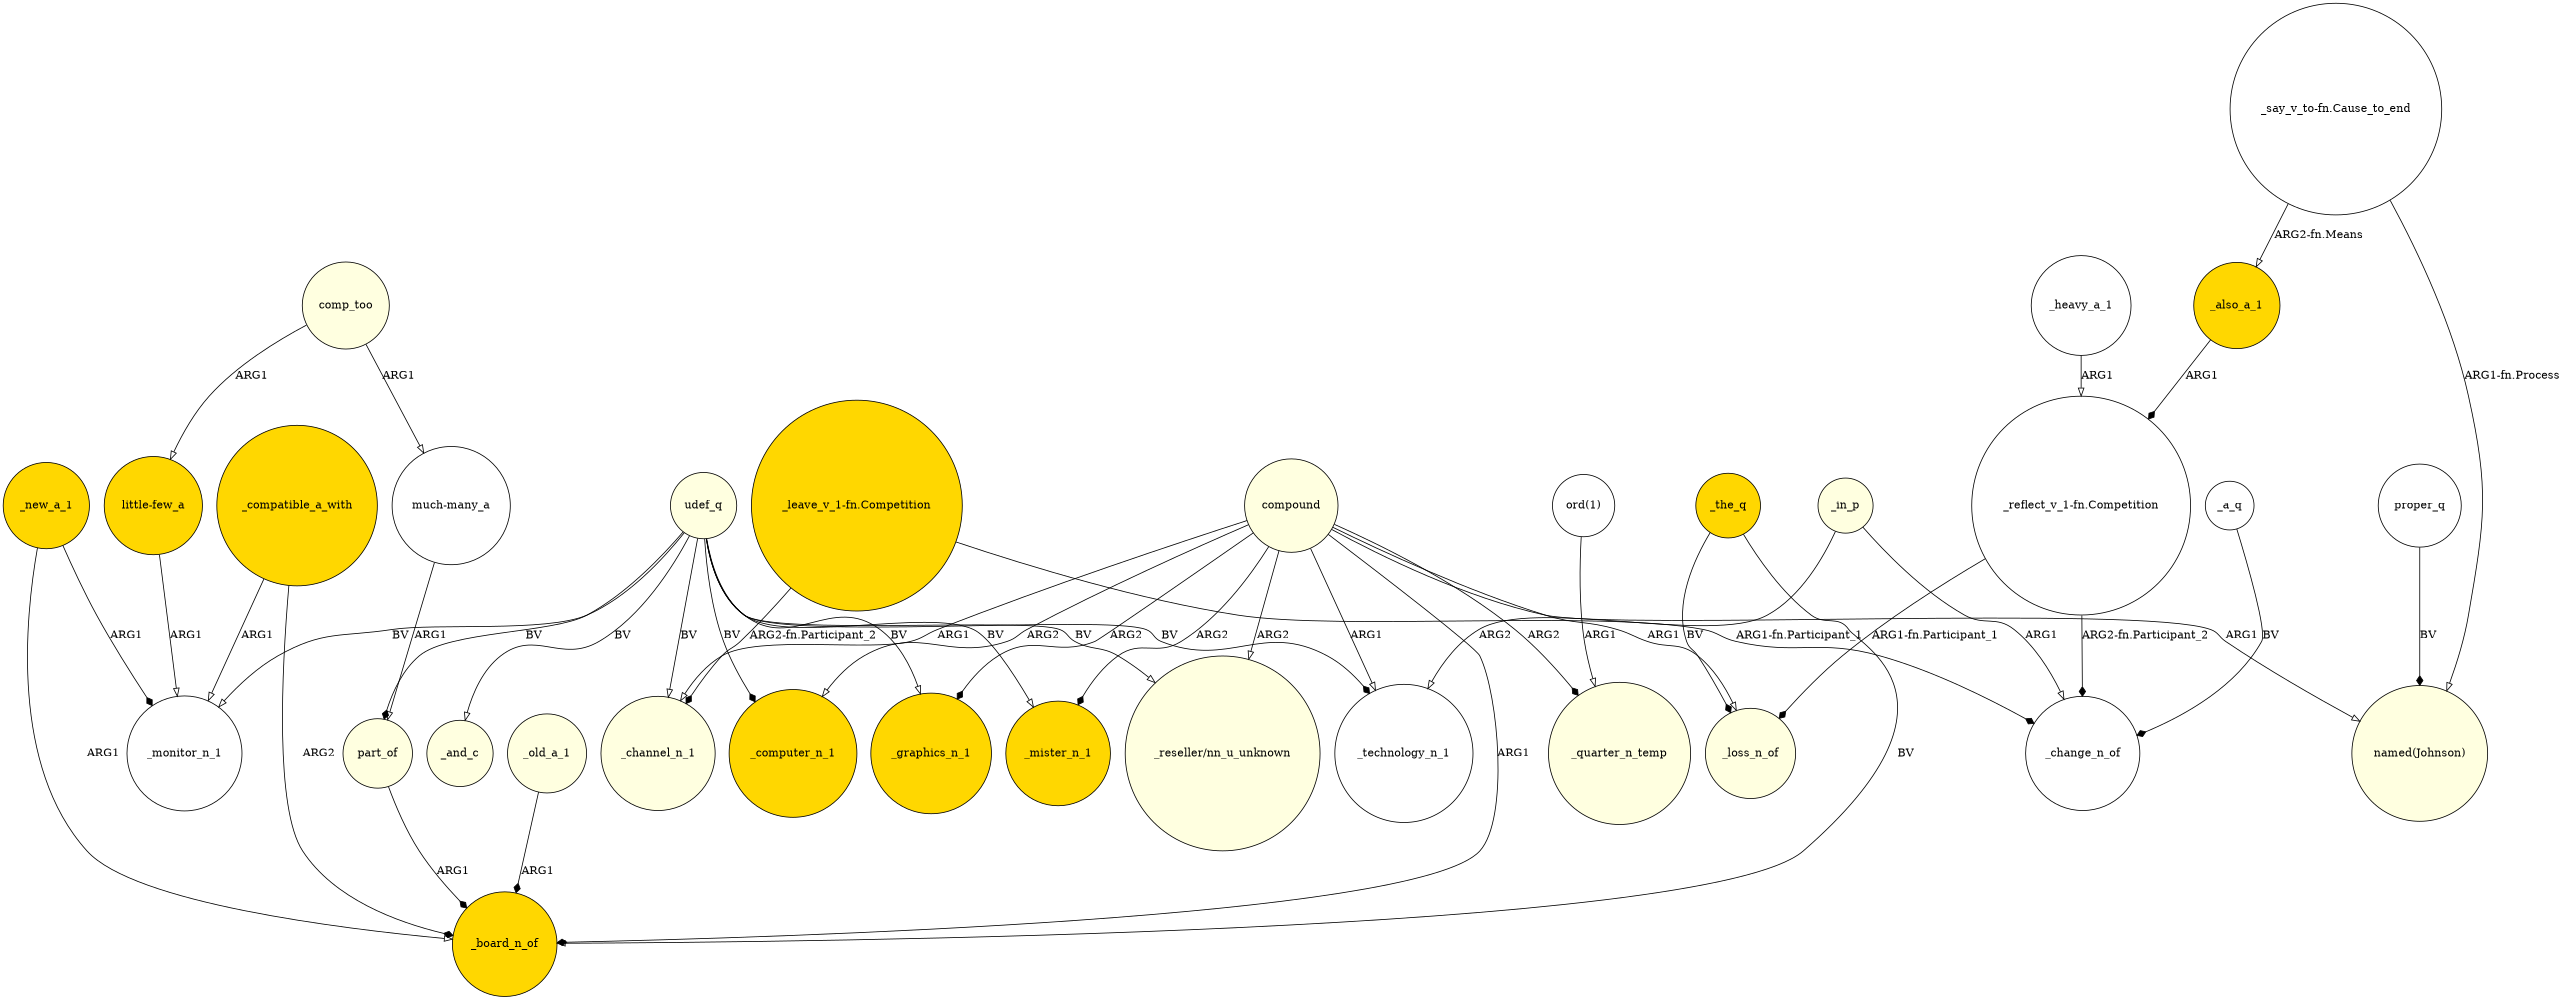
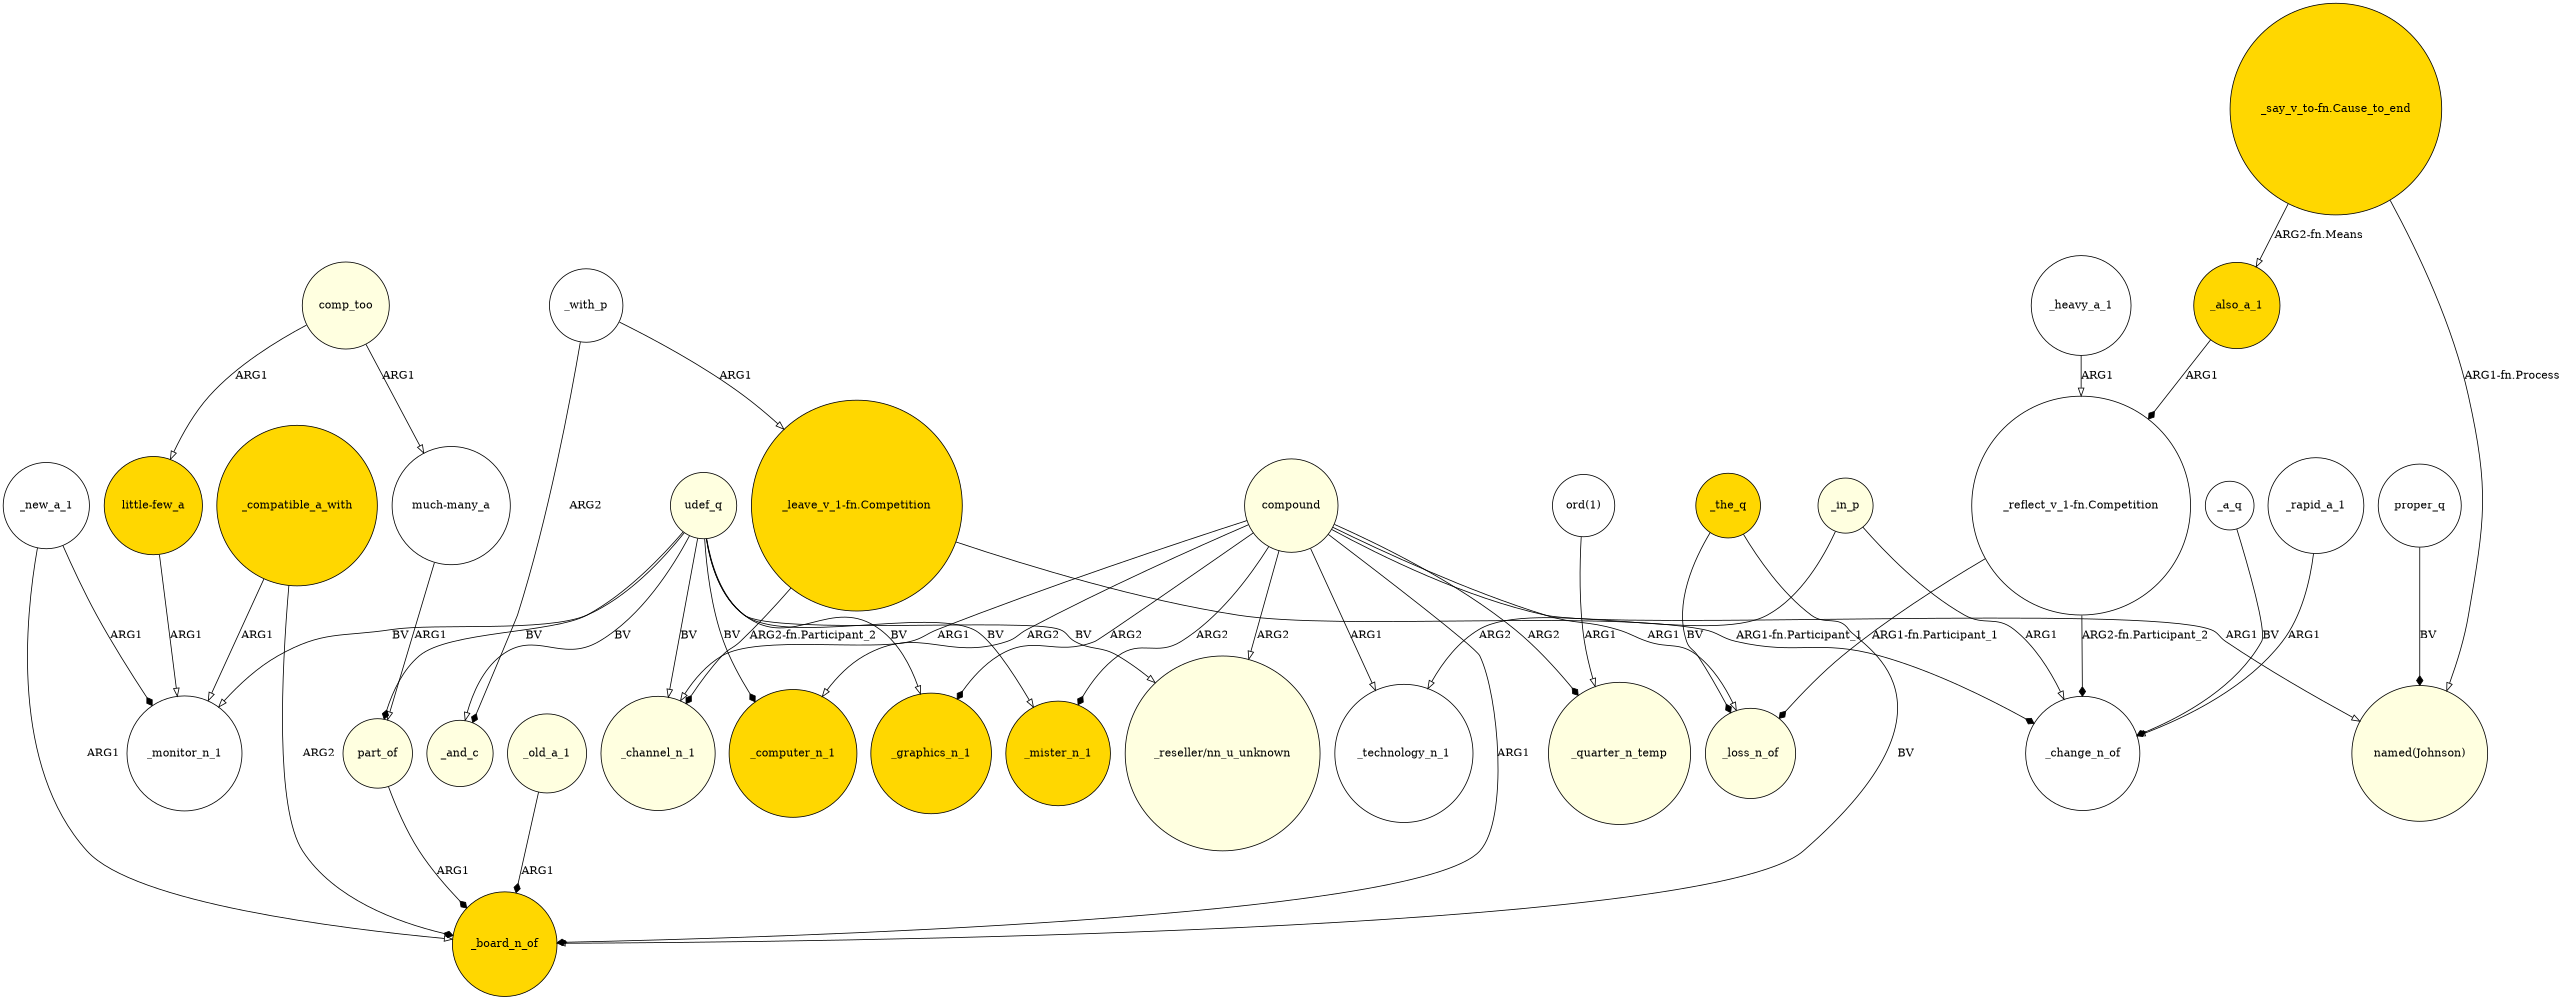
node "_say_v_to-fn.Cause_to_end": fillcolor white -> gold
node "_with_p": added
node "_new_a_1": fillcolor gold -> white
node "_rapid_a_1": added
edge "udef_q" -> "_technology_n_1": removed, label "BV"
